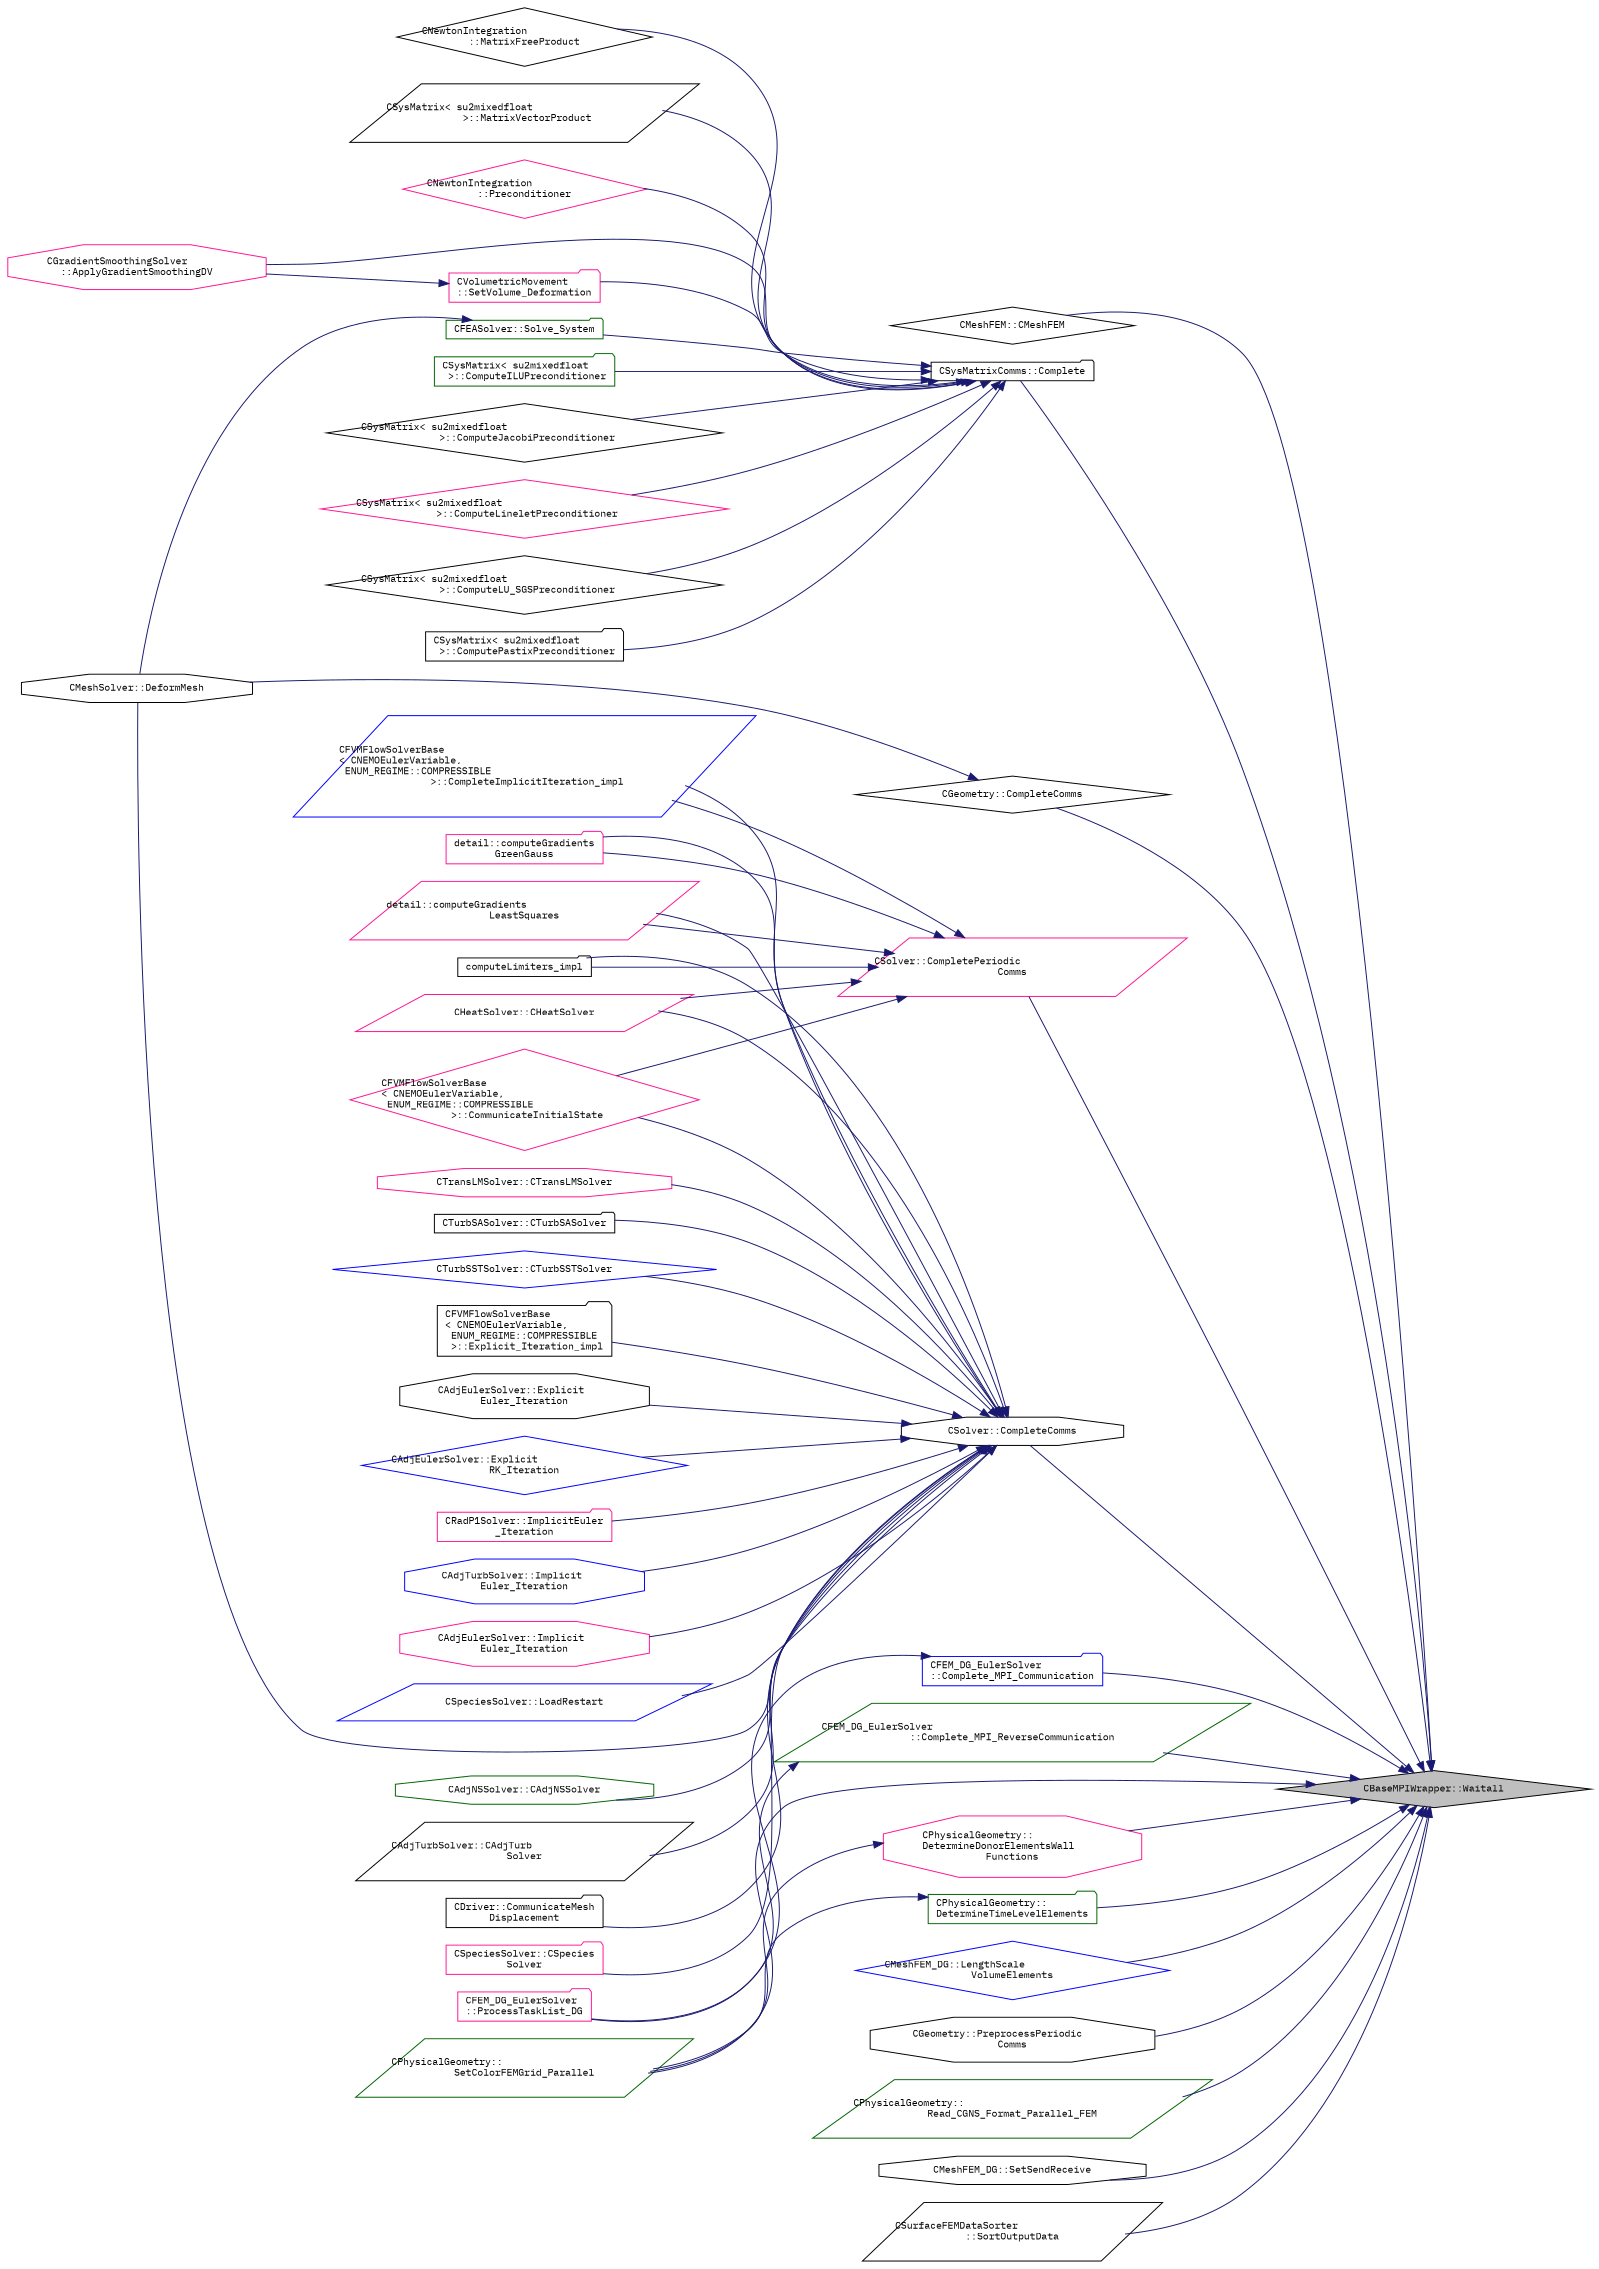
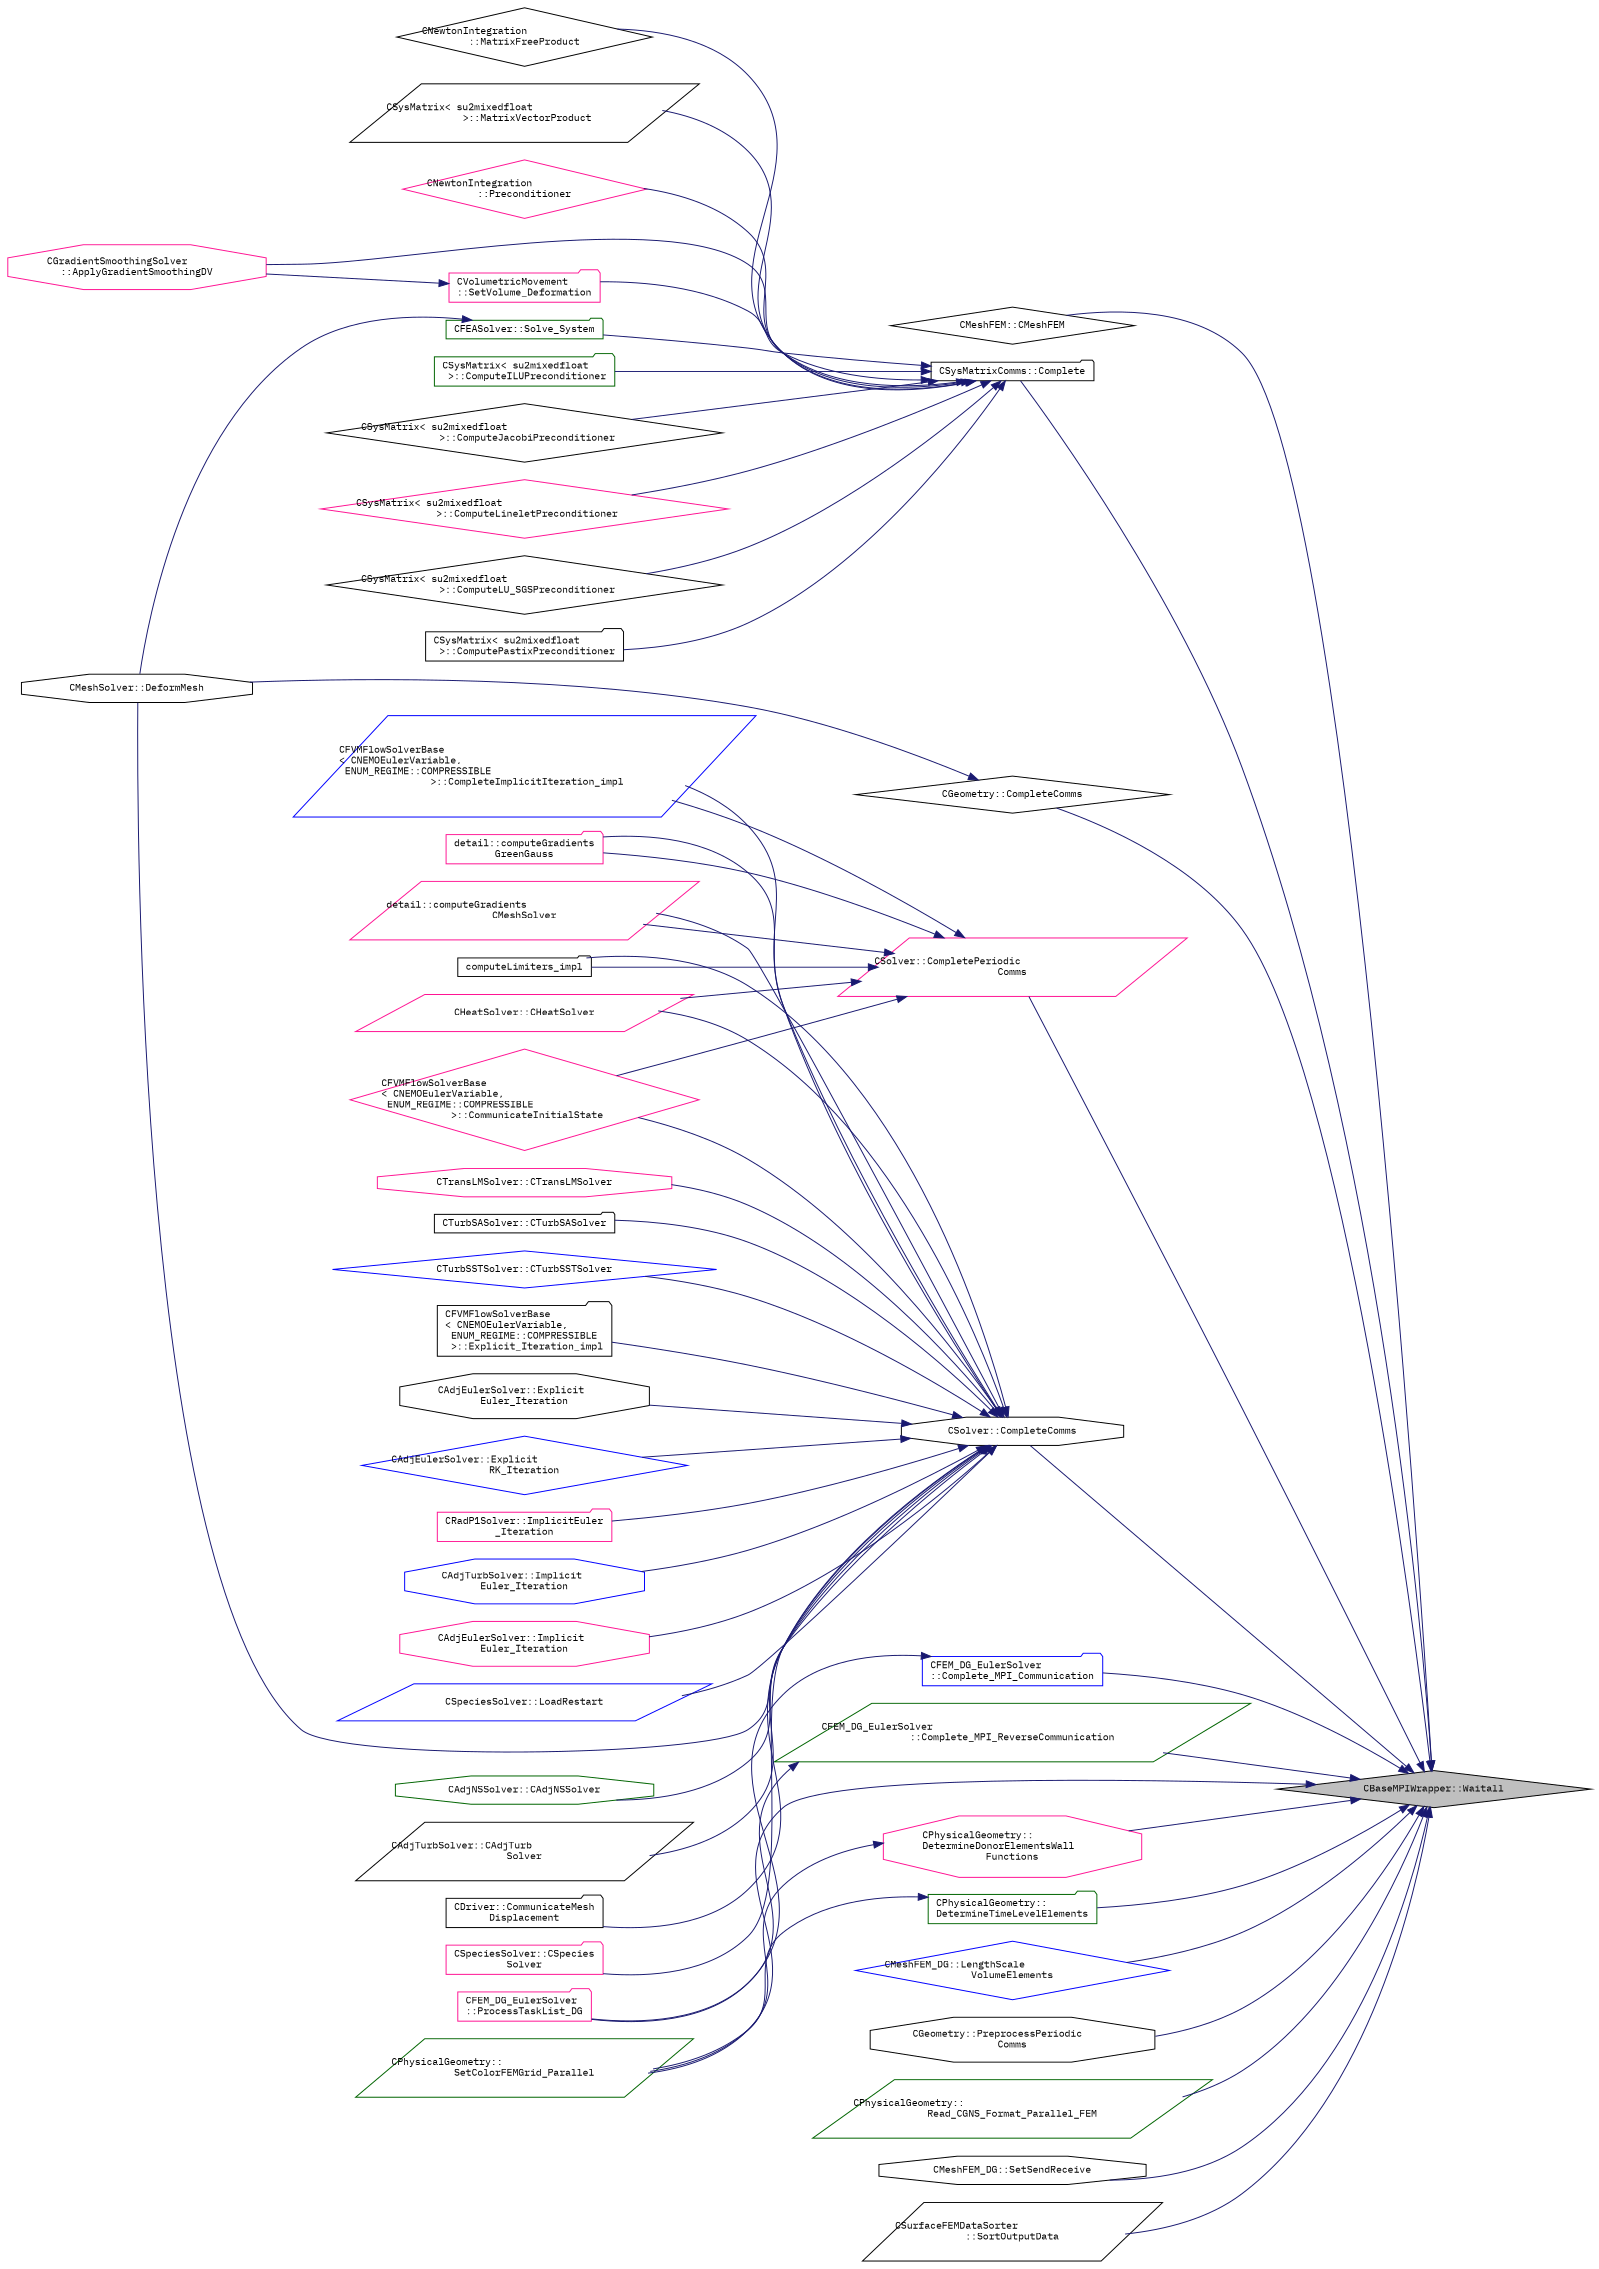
node "detail::computeGradients LeastSquares": label "detail::computeGradients LeastSquares" -> "detail::computeGradients CMeshSolver"
